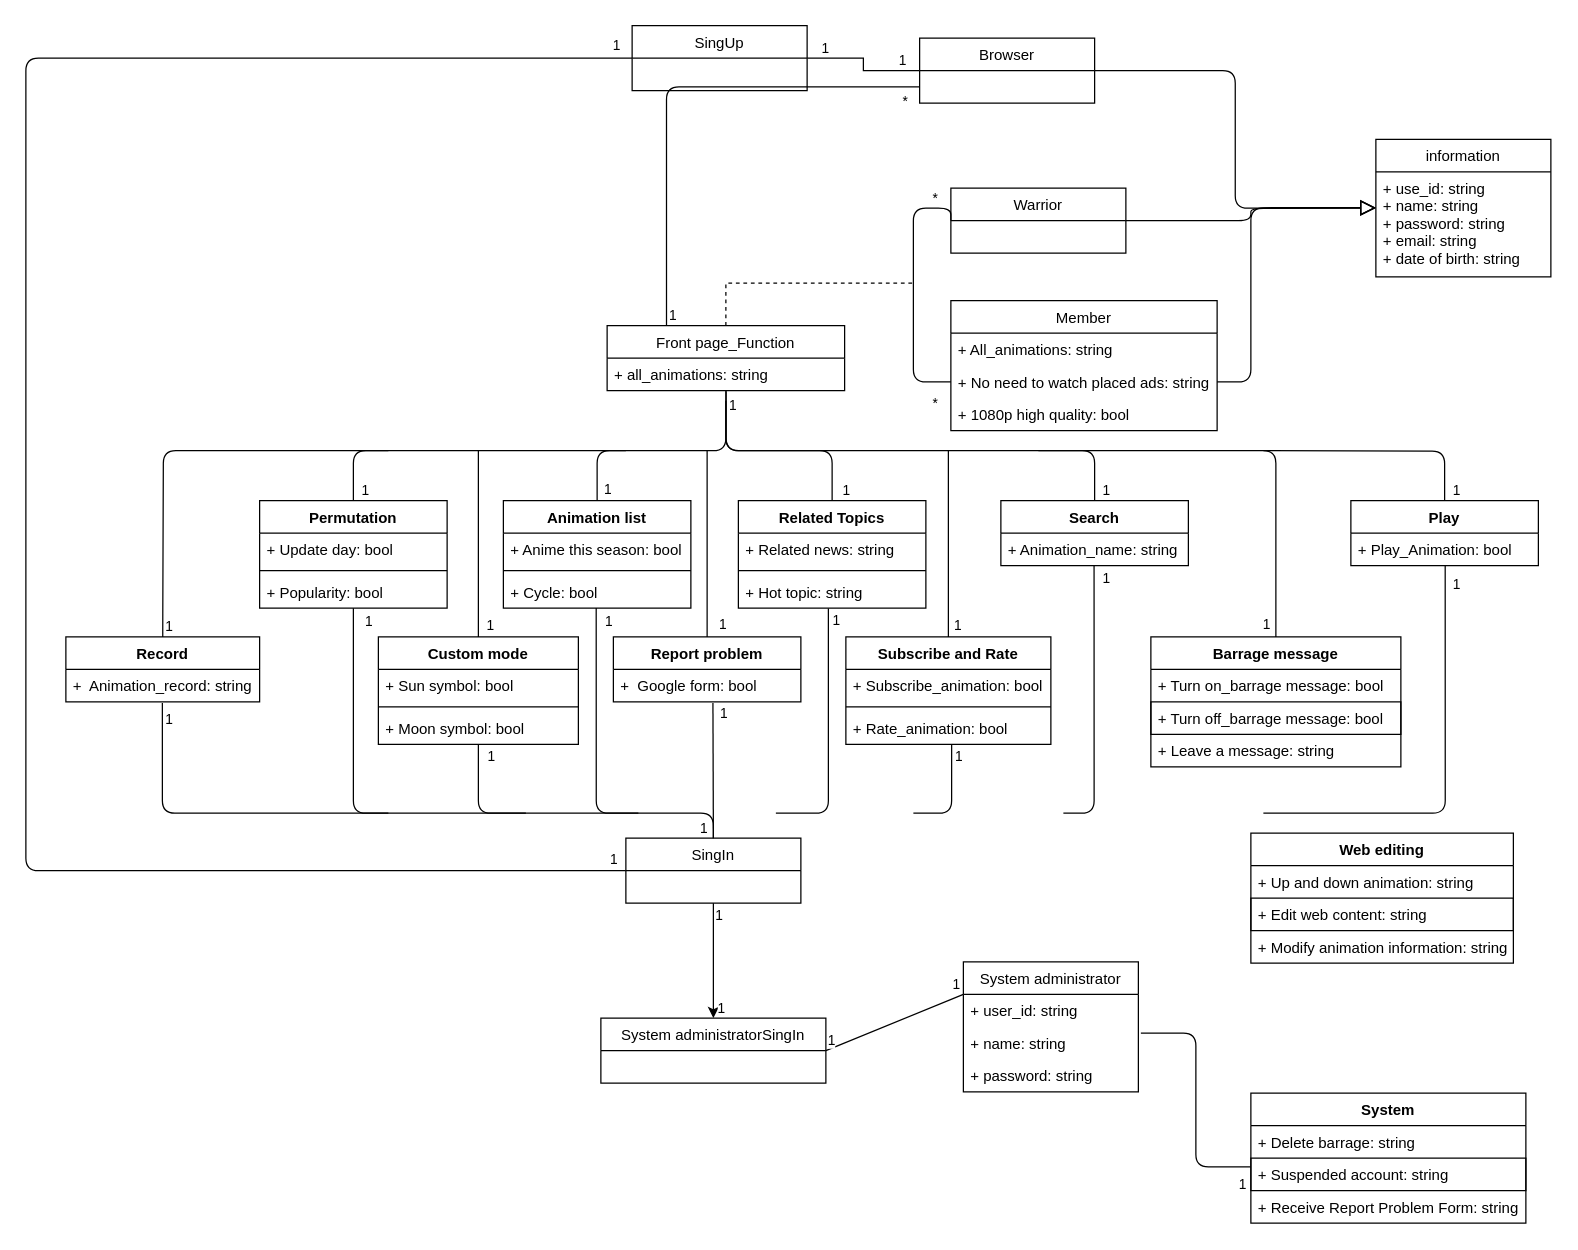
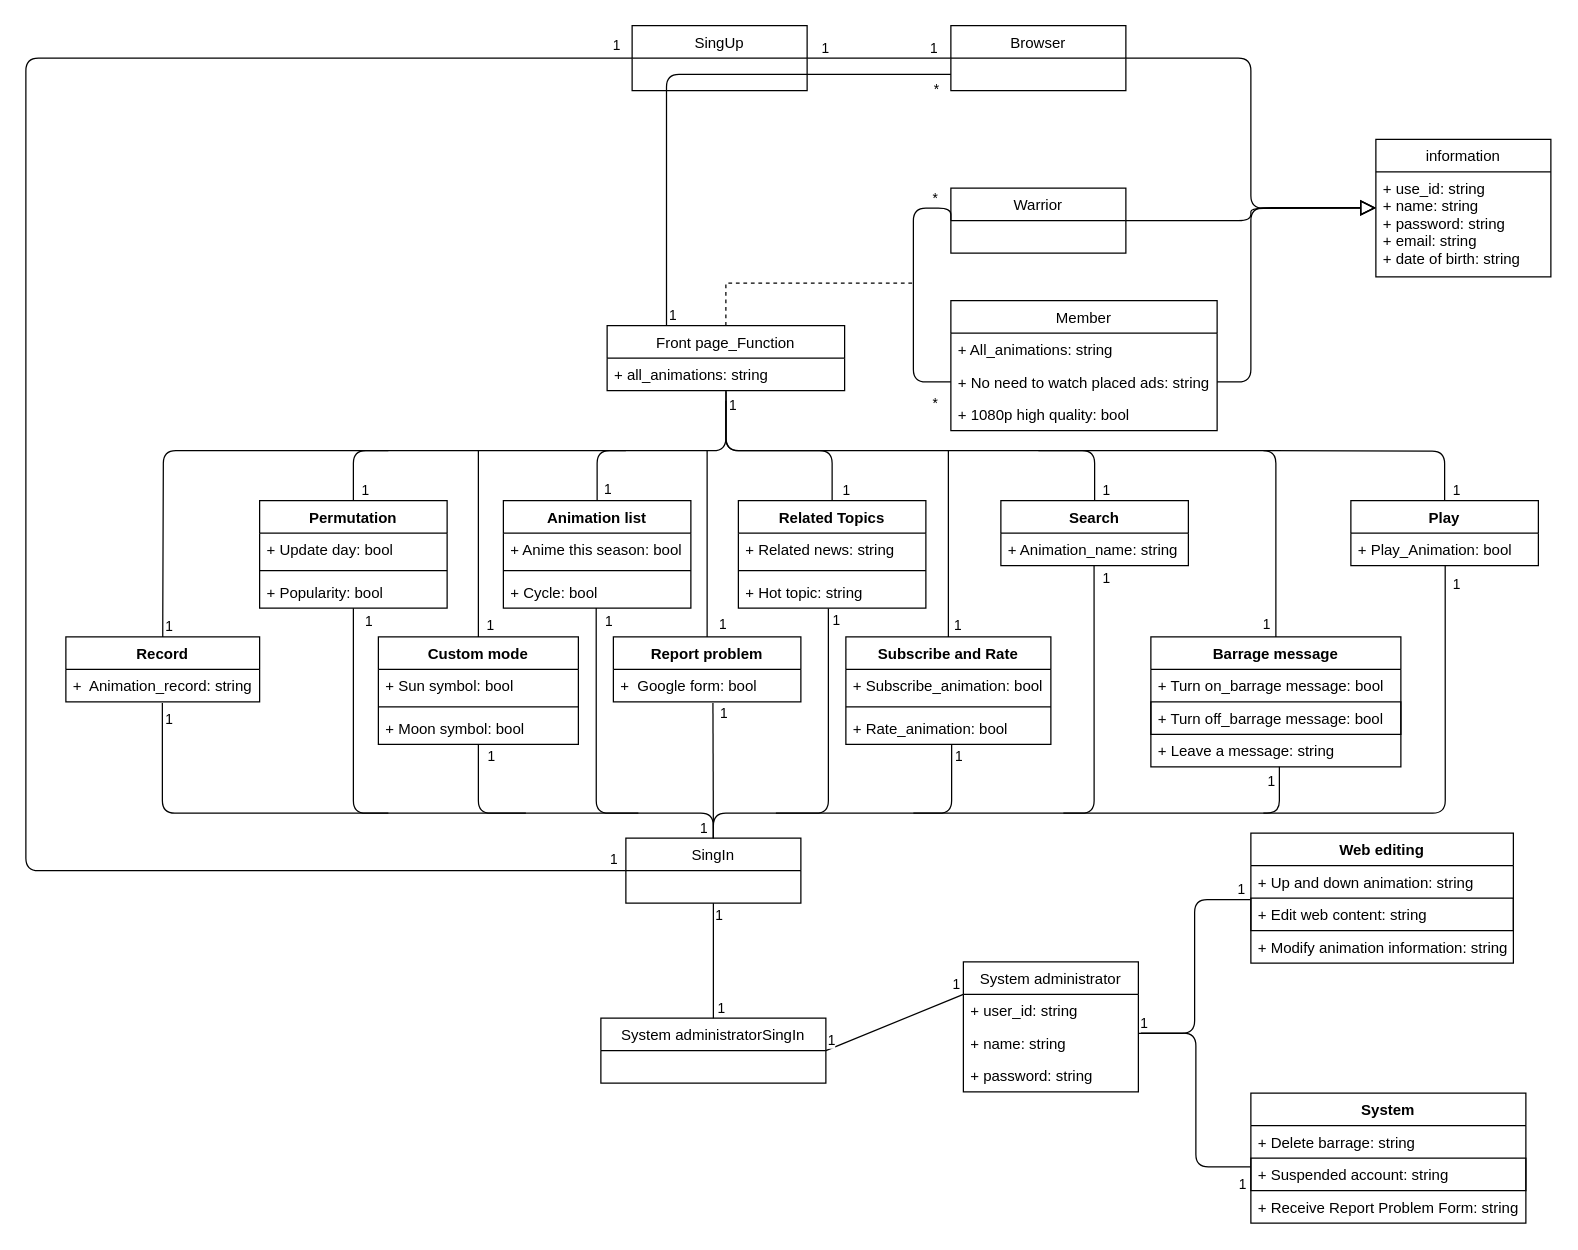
node "Browser": moved (1007, 71) -> (1038, 58)
edge "+ Leave a message: string" -- "SingIn": added, label "1"
edge "+ Edit web content: string" -- "+ name: string": added, labels "1", "1"
edge "SingIn" -> "System administratorSingIn": arrowhead classic -> none
